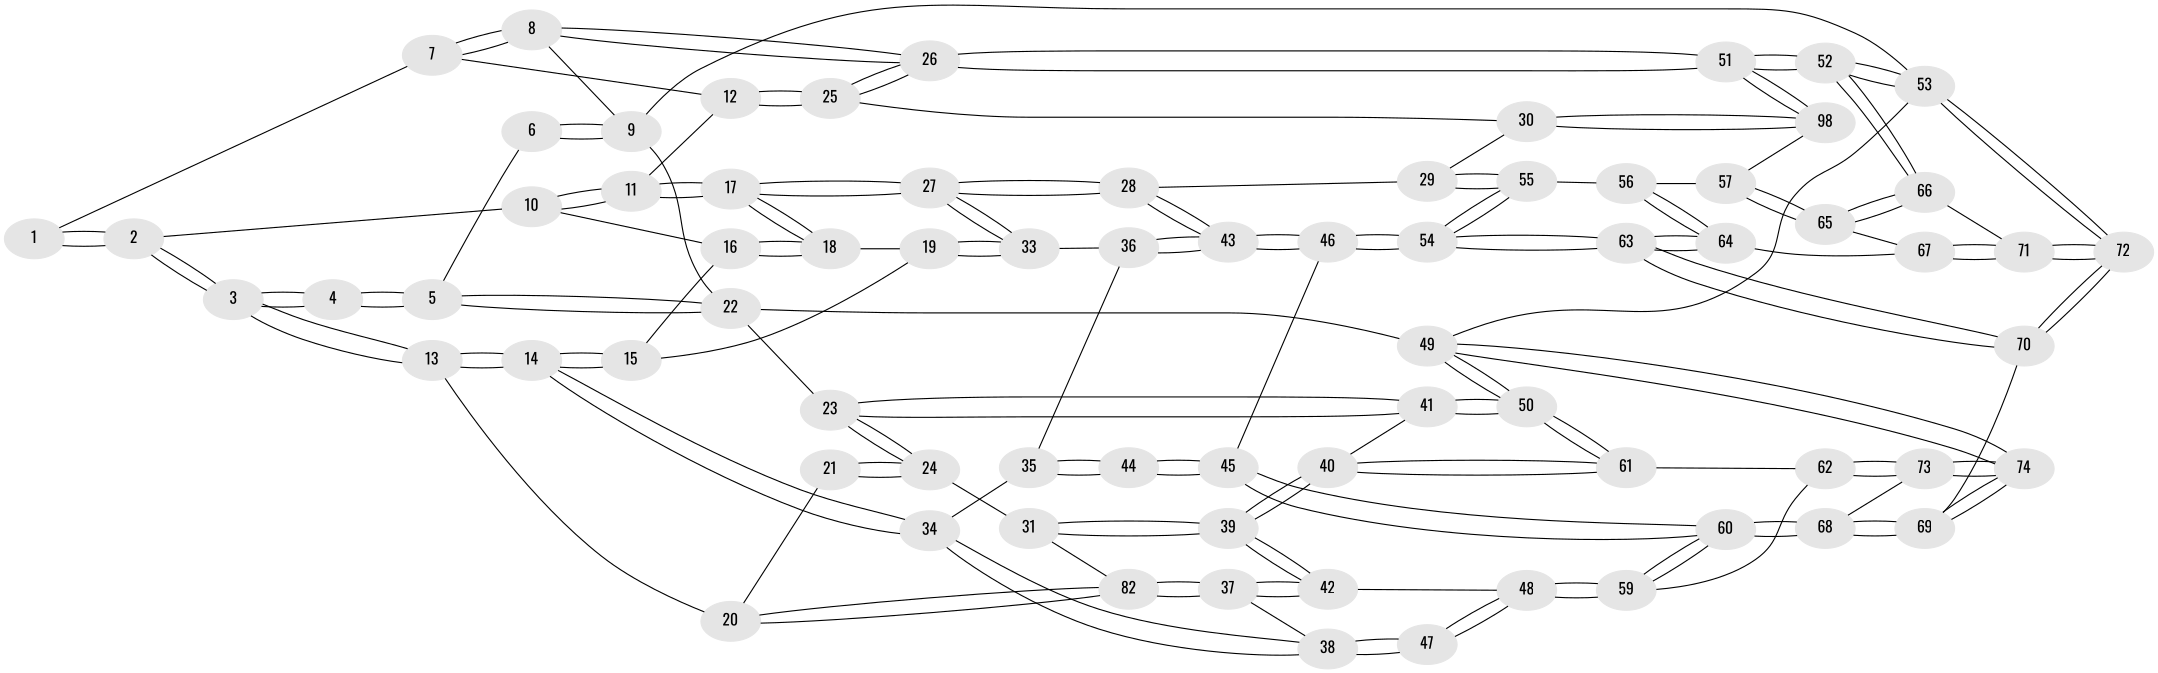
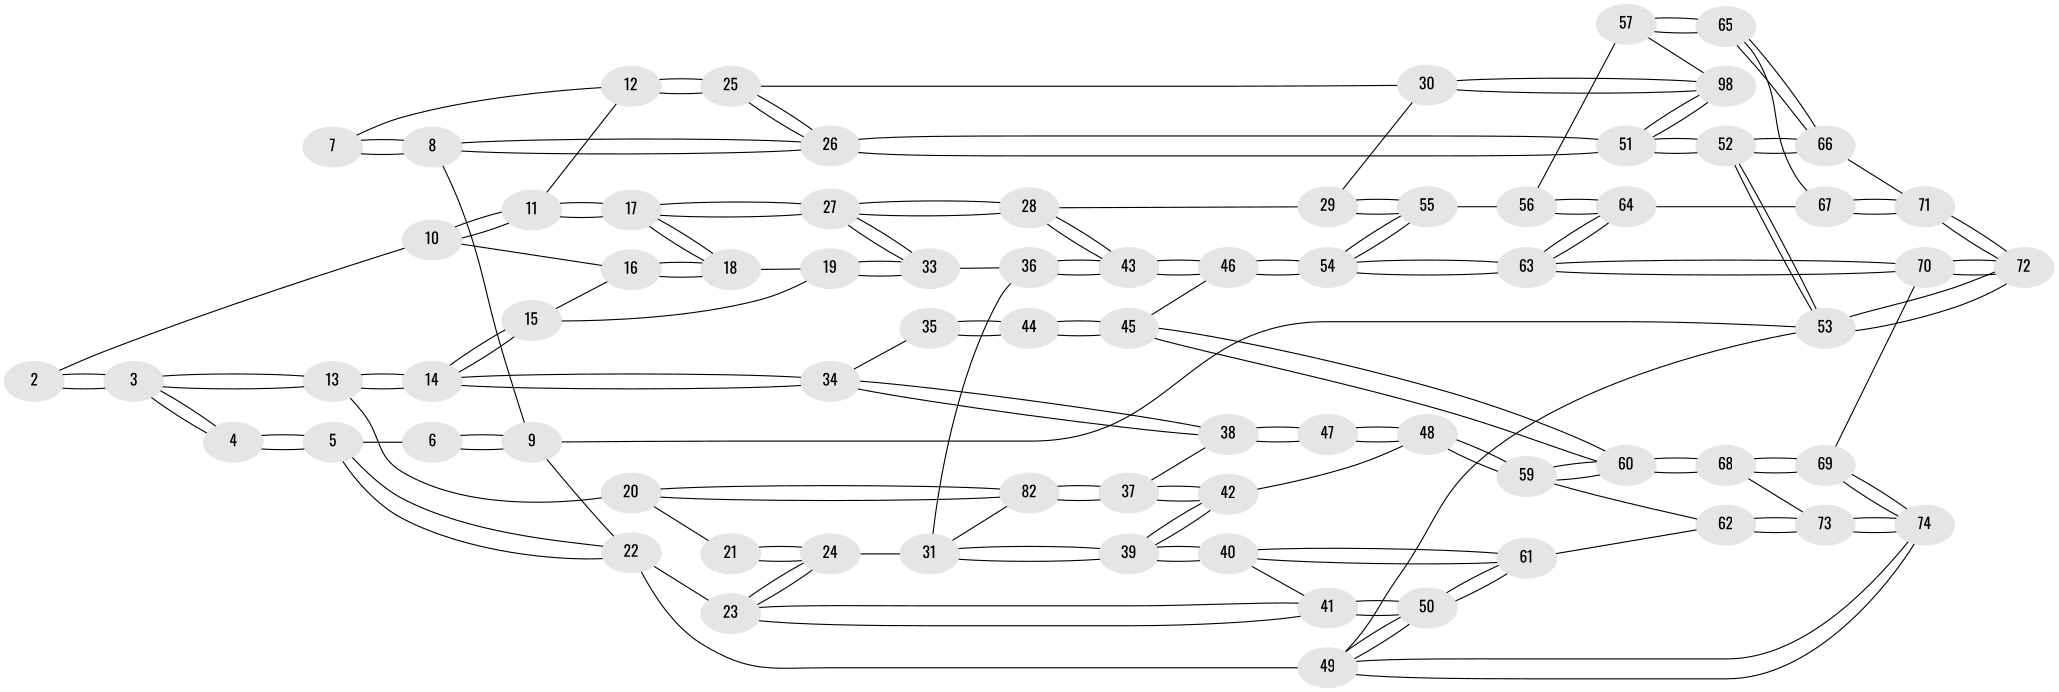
node "1": removed
edge "36" -- "35": now "36" -- "31"
